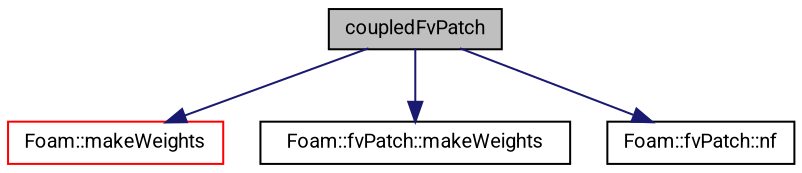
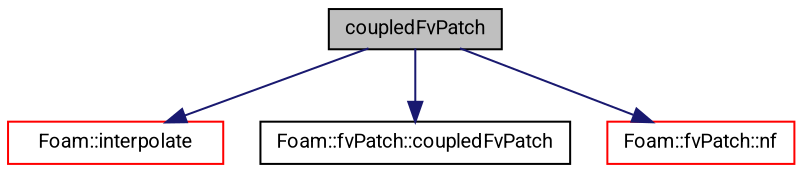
node "Foam::makeWeights": label "Foam::makeWeights" -> "Foam::interpolate"
node "Foam::fvPatch::makeWeights": label "Foam::fvPatch::makeWeights" -> "Foam::fvPatch::coupledFvPatch"
node "Foam::fvPatch::nf": color black -> red
